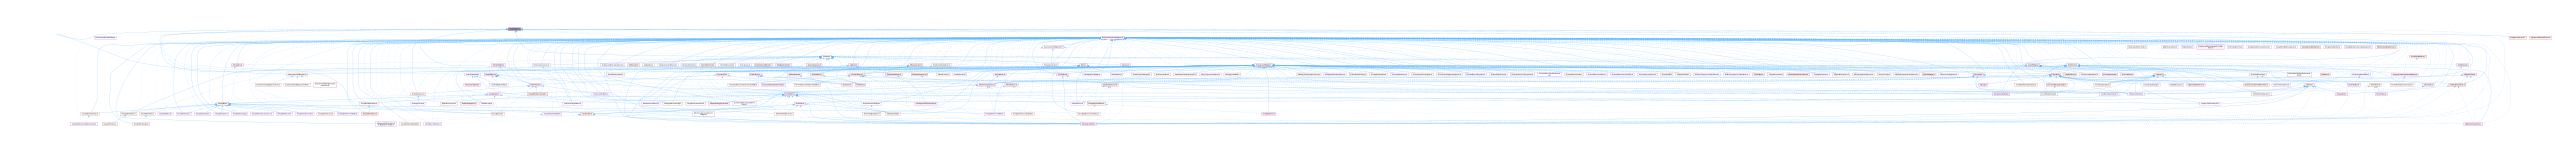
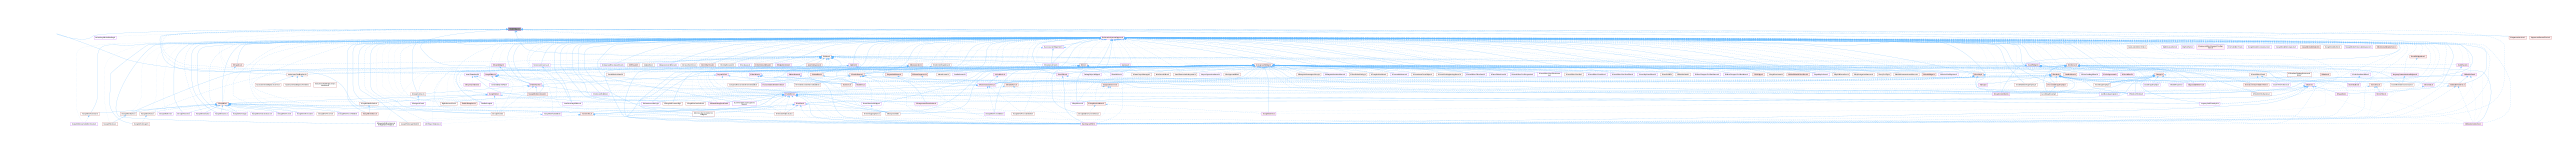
node "SCurveEditorToolProperties.h": color brown -> purple
